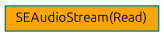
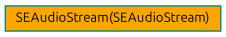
node "SEAudioStream(Read)": label "SEAudioStream(Read)" -> "SEAudioStream(SEAudioStream)"
